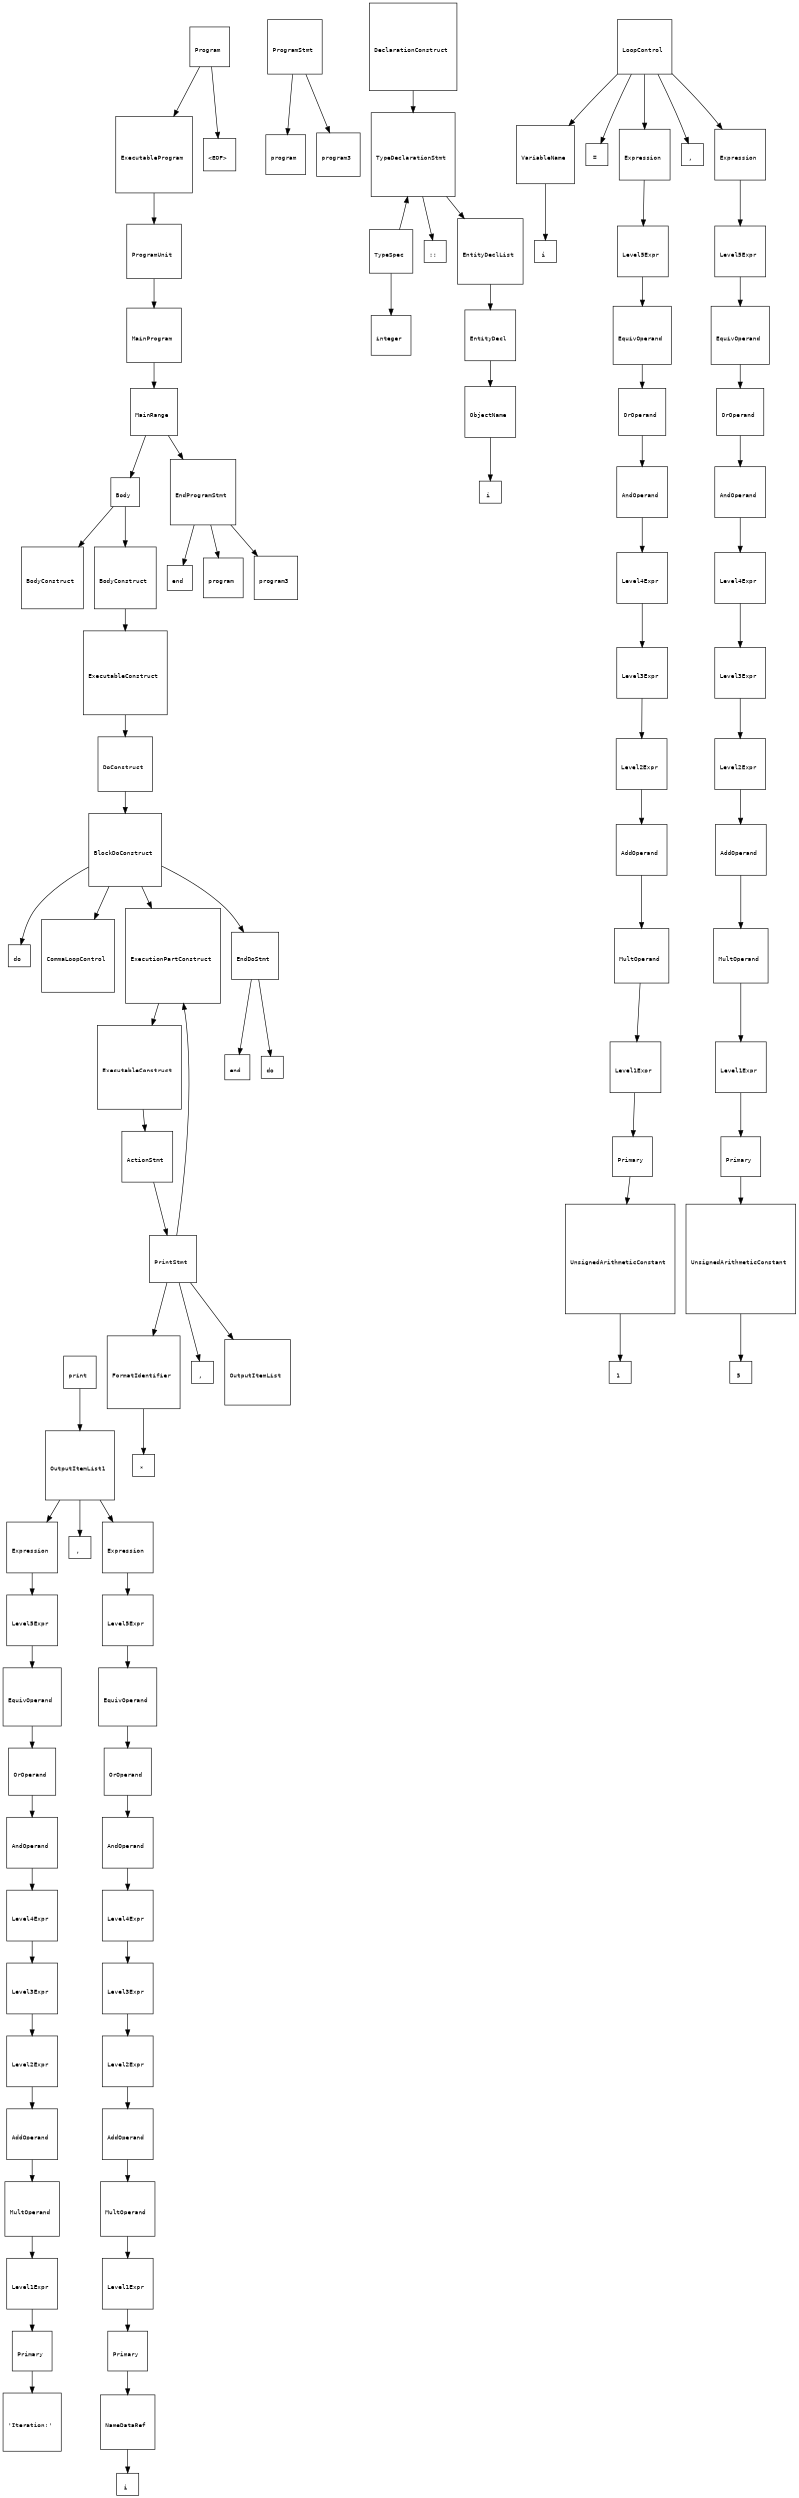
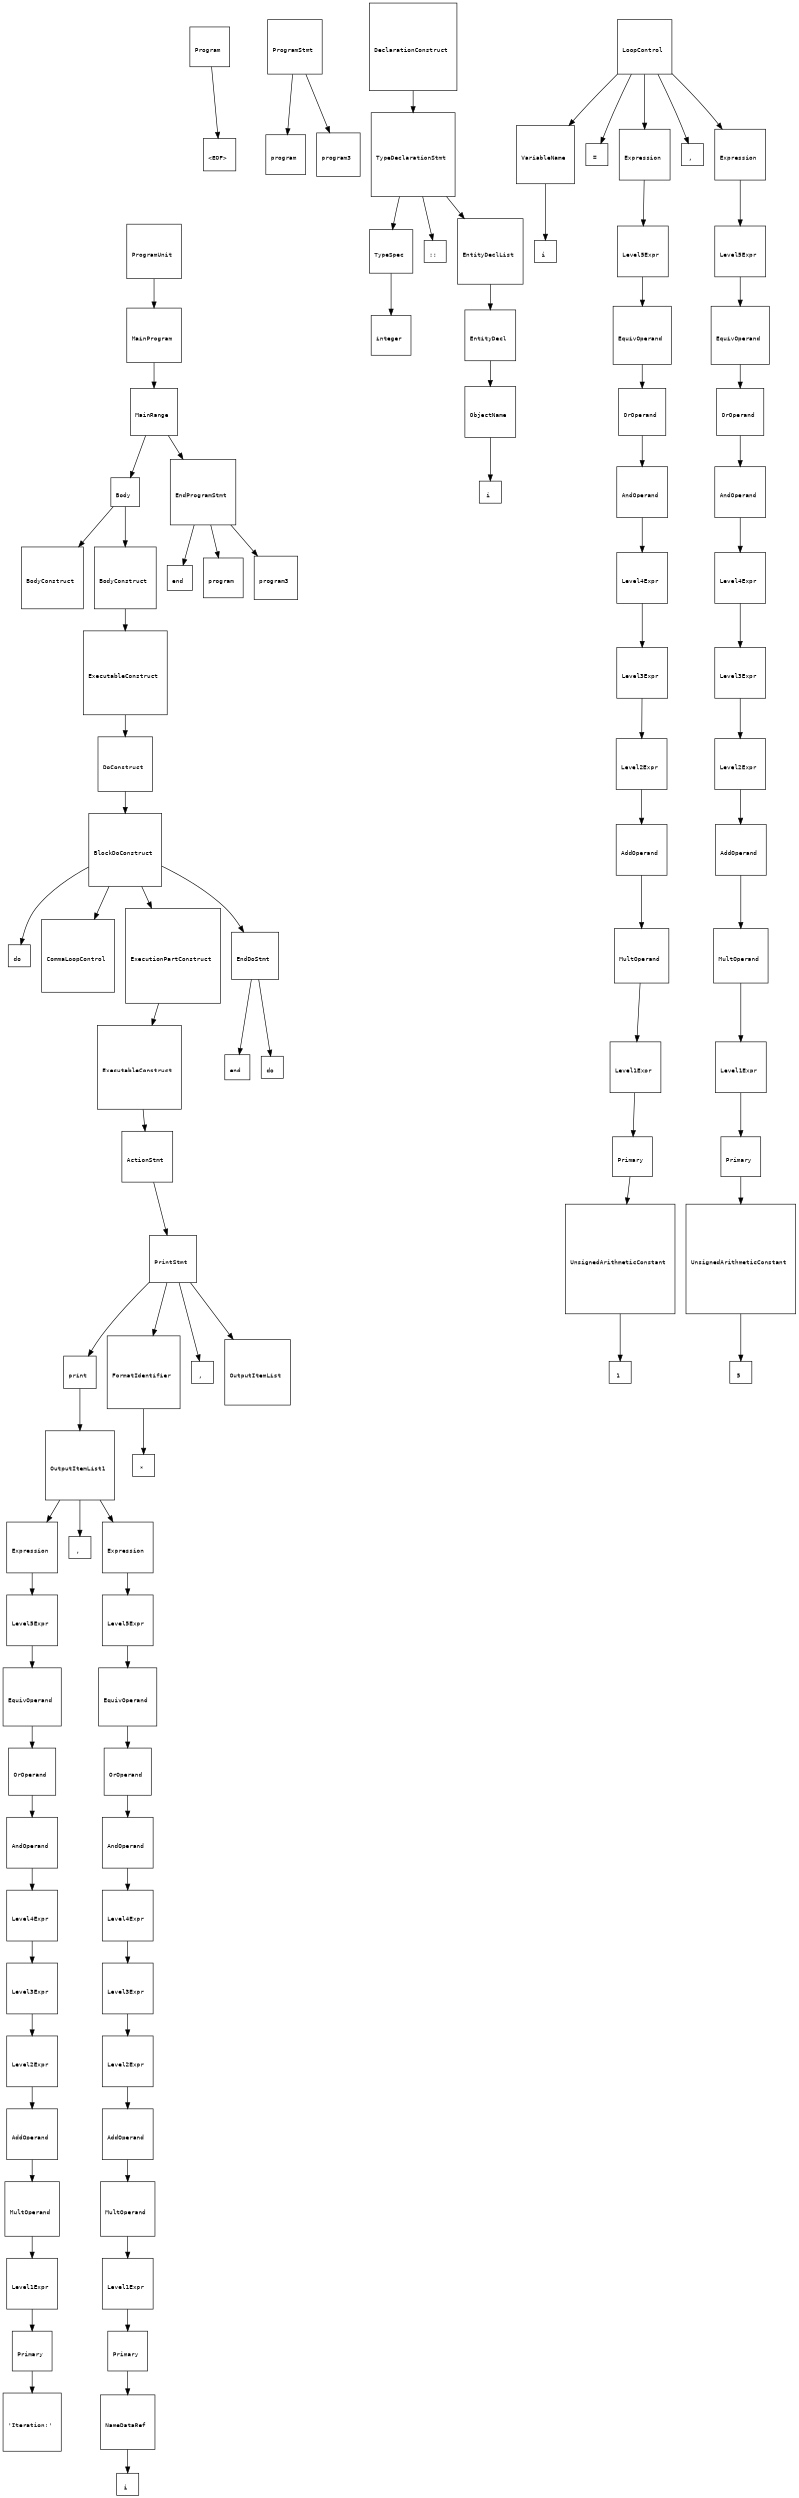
node "ExecutableProgram": removed
edge "TypeSpec" -> "TypeDeclarationStmt": reversed
edge "PrintStmt" -> "ExecutionPartConstruct": now "PrintStmt" -> "print"
